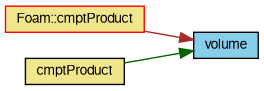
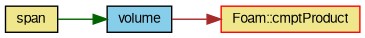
edge "Foam::cmptProduct" -> "volume": reversed
node "cmptProduct": label "cmptProduct" -> "span"
